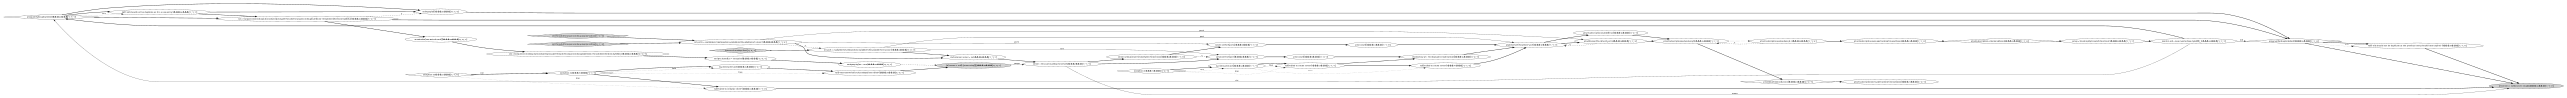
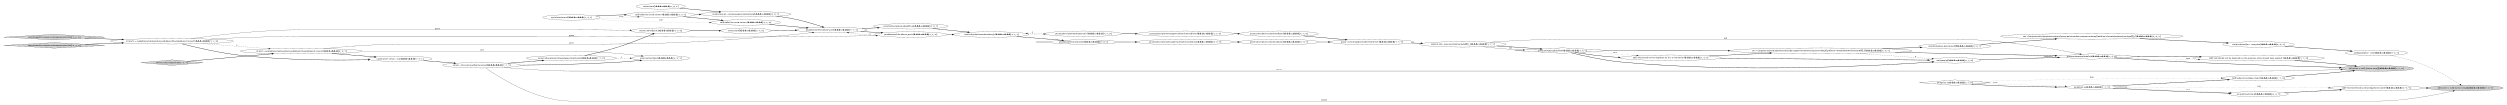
node "pf.setSubscriptionAckInterval(2000)@@@22@@@['1', '1', '0']": shape diamond -> ellipse
node "pf.setSubscriptionAckInterval(2000)@@@22@@@['0', '0', '1']": added
edge "server.setPort(port)@@@8@@@['0', '0', '1']" -> "server.start()@@@9@@@['0', '0', '1']": removed
edge "{if (server != null) {server.stop()}}@@@39@@@['0', '0', '1']" -> "server = this.cache.addCacheServer()@@@7@@@['1', '1', '1']": reversed
node "Exception e@@@11@@@['0', '0', '1']": removed
